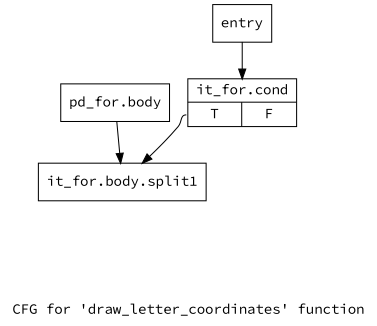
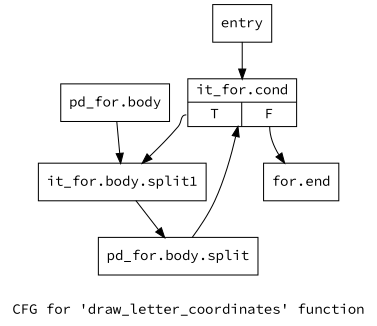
node "for.end": added
node "pd_for.body.split": added
